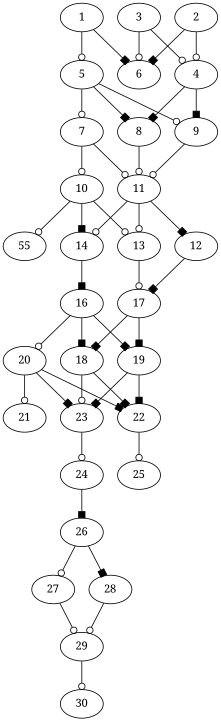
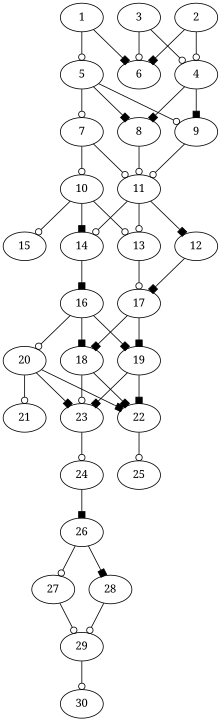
node "55": label "55" -> "15"
